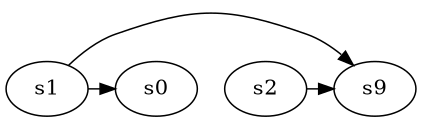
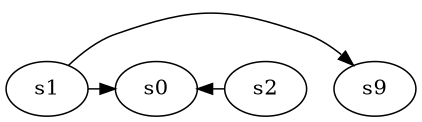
edge "s2" -> "s9": now "s2" -> "s0"
